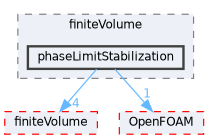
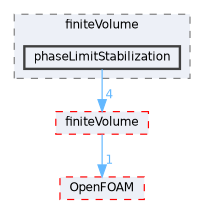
edge "phaseLimitStabilization" -> "OpenFOAM": now "finiteVolume" -> "OpenFOAM"
